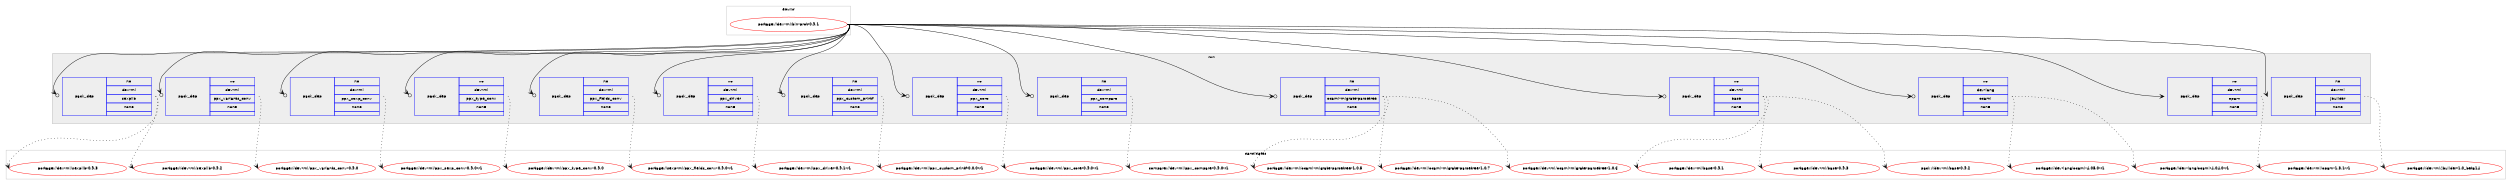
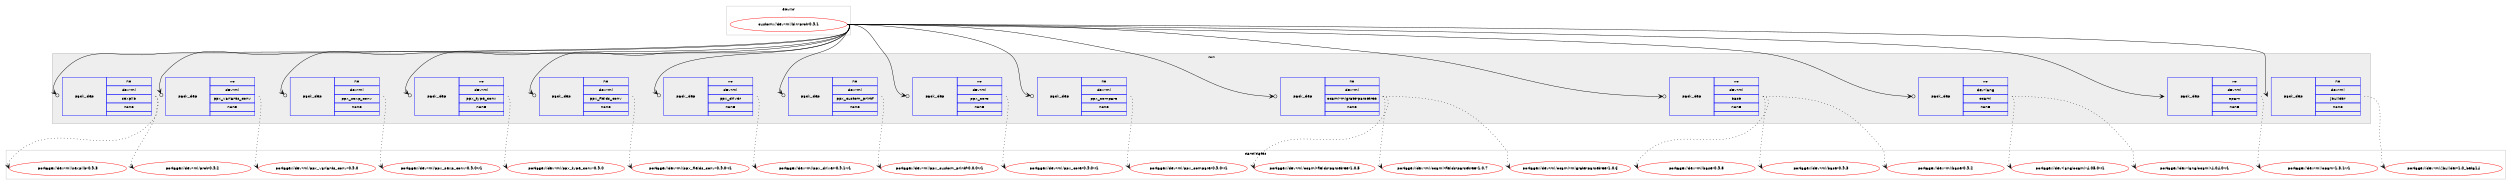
node "portage://dev-ml/bin-prot-0.9.1": label "portage://dev-ml/bin-prot-0.9.1" -> "custom://dev-ml/bin-prot-0.9.1"
node "portage://dev-ml/sexplib-0.9.2": label "portage://dev-ml/sexplib-0.9.2" -> "portage://dev-ml/prot-0.9.2"
node "portage://sexp-ml/ppx_fields_conv-0.9.0-r1": label "portage://sexp-ml/ppx_fields_conv-0.9.0-r1" -> "portage://dev-ml/ppx_fields_conv-0.9.0-r1"
node "compare://dev-ml/ppx_compare-0.9.0-r1": label "compare://dev-ml/ppx_compare-0.9.0-r1" -> "portage://dev-ml/ppx_compare-0.9.0-r1"
node "portage://dev-ml/ocaml-migrate-parsetree-1.0.5": label "portage://dev-ml/ocaml-migrate-parsetree-1.0.5" -> "portage://dev-ml/ocaml-fields-parsetree-1.0.5"
node "portage://dev-ml/ocaml-migrate-parsetree-1.0.7": label "portage://dev-ml/ocaml-migrate-parsetree-1.0.7" -> "portage://dev-ml/ocaml-fields-parsetree-1.0.7"
node "portage://dev-ml/base-0.9.1": label "portage://dev-ml/base-0.9.1" -> "portage://dev-ml/base-0.9.8"
node "pack://dev-ml/base-0.9.2": label "pack://dev-ml/base-0.9.2" -> "portage://dev-ml/base-0.9.2"
